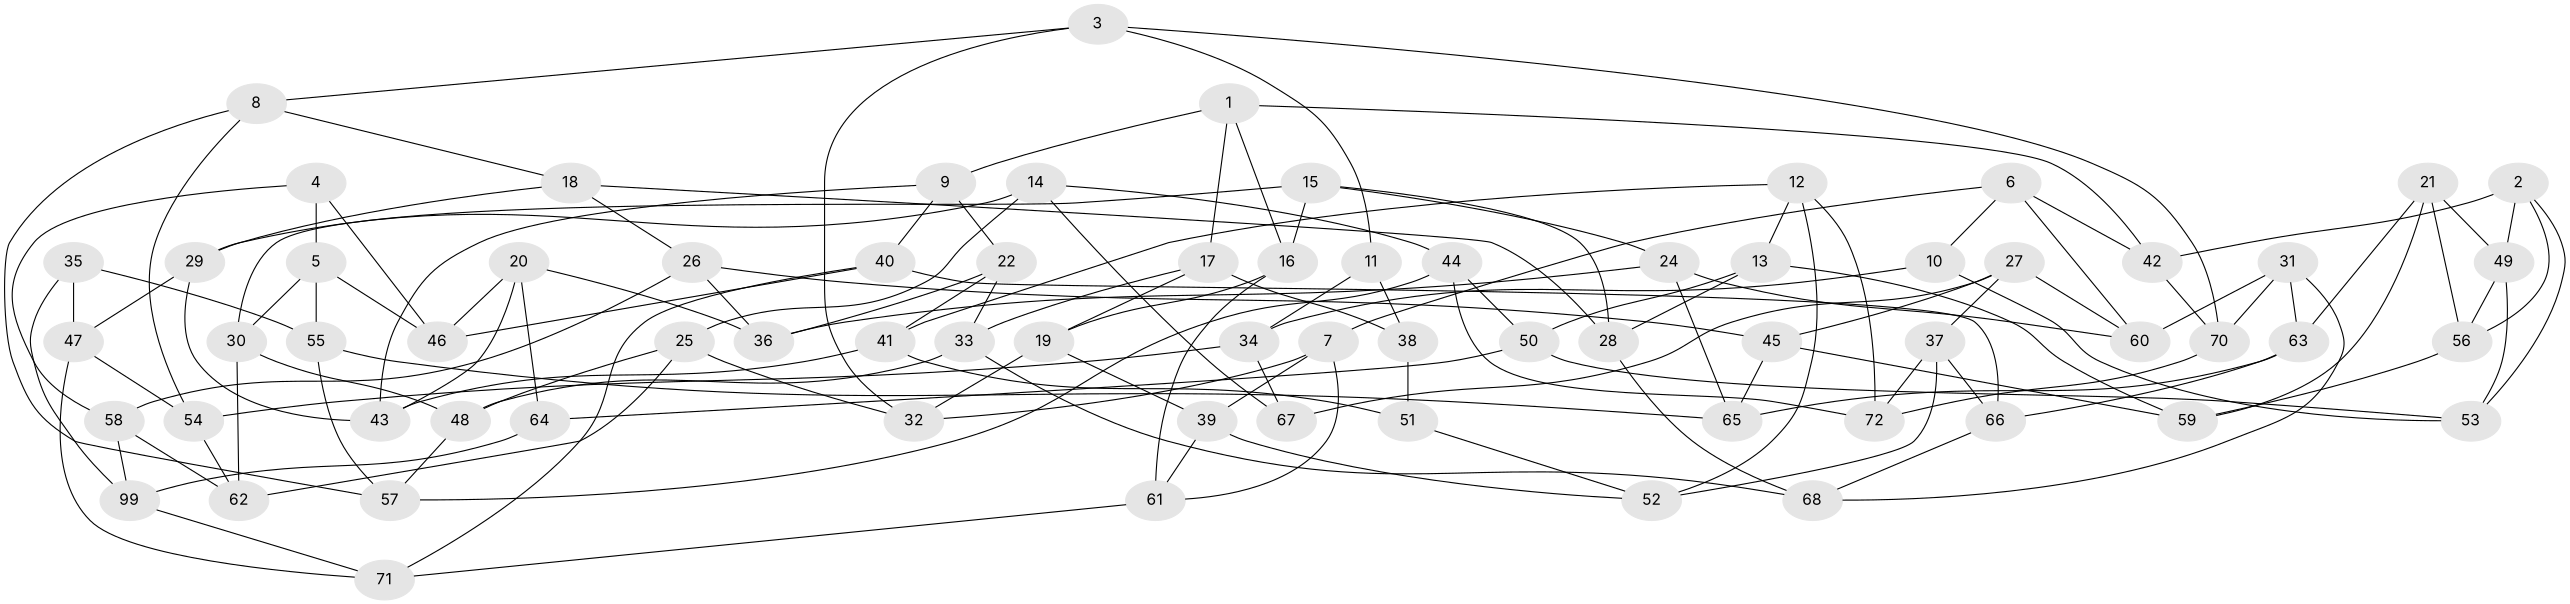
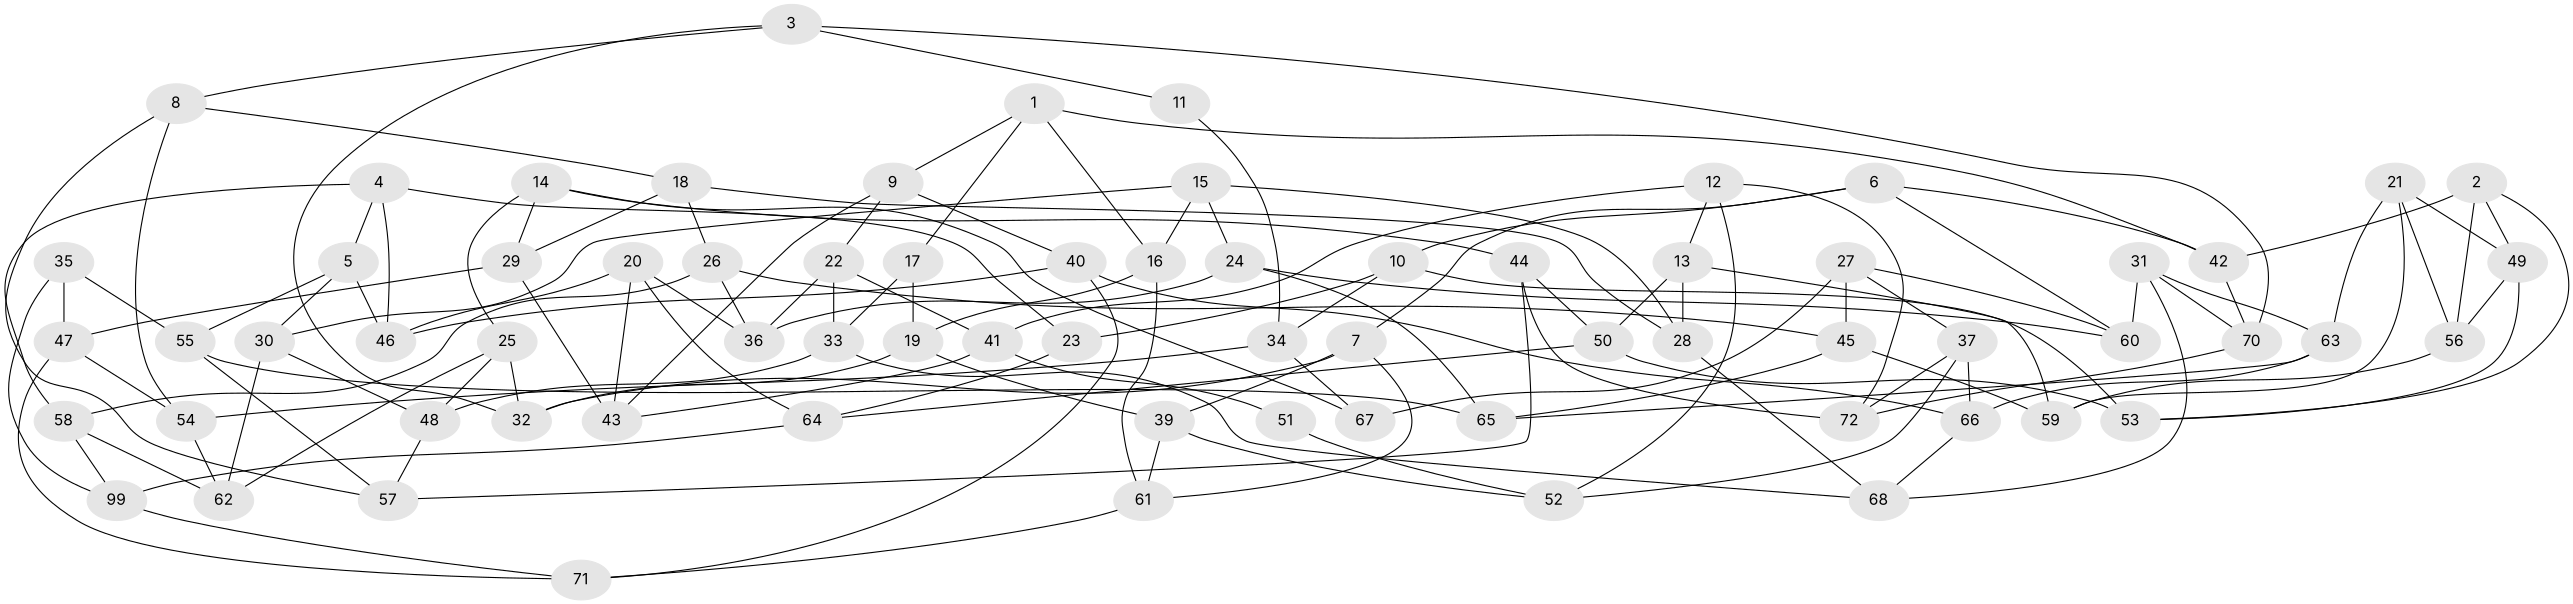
node "23": added
node "38": removed
